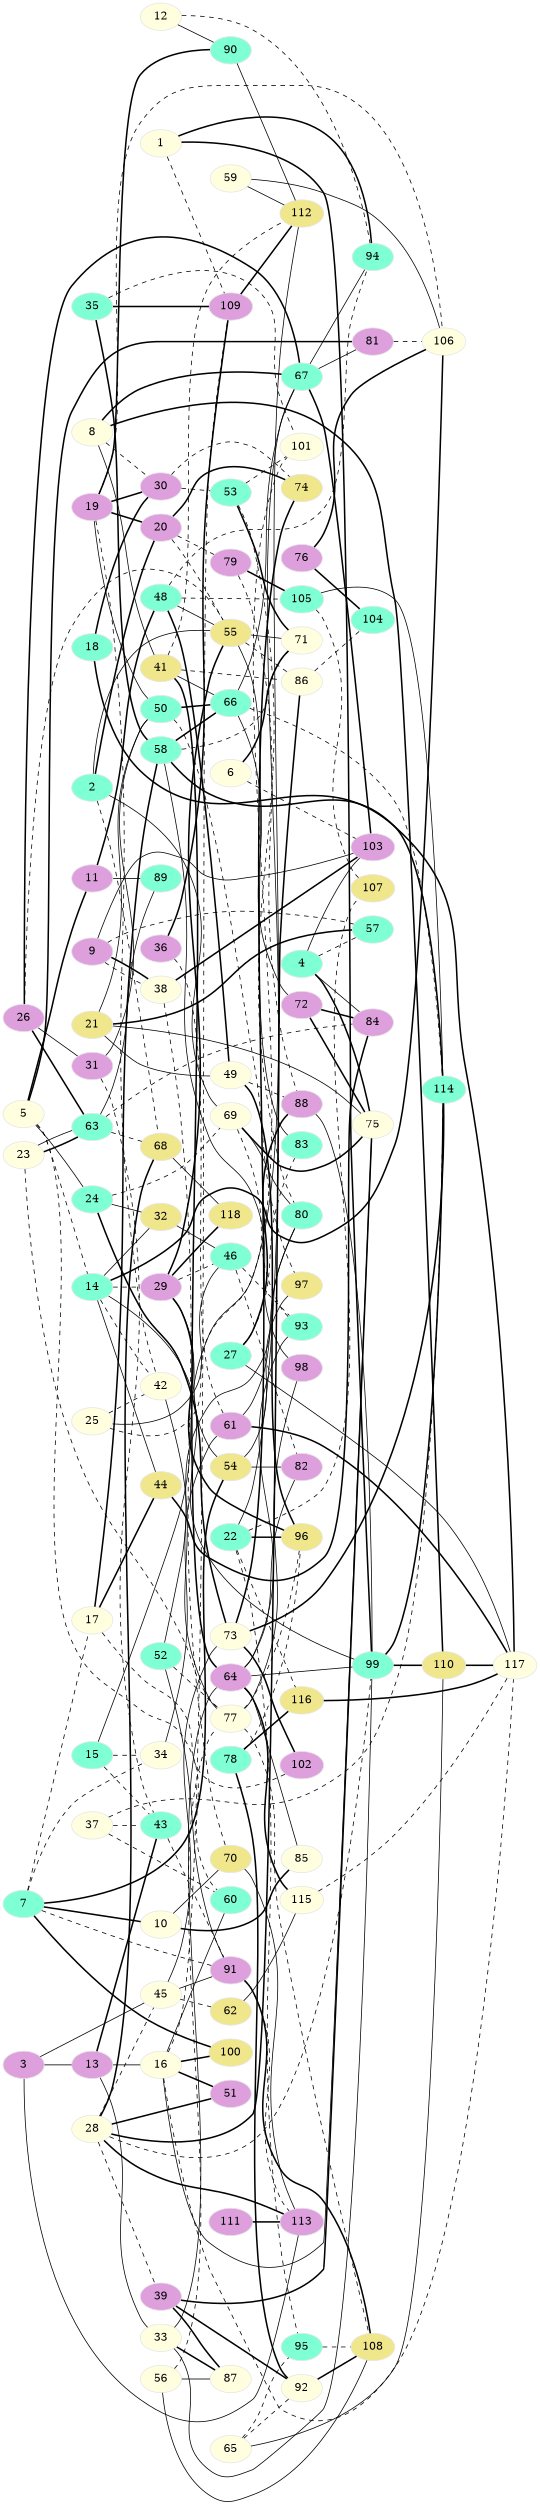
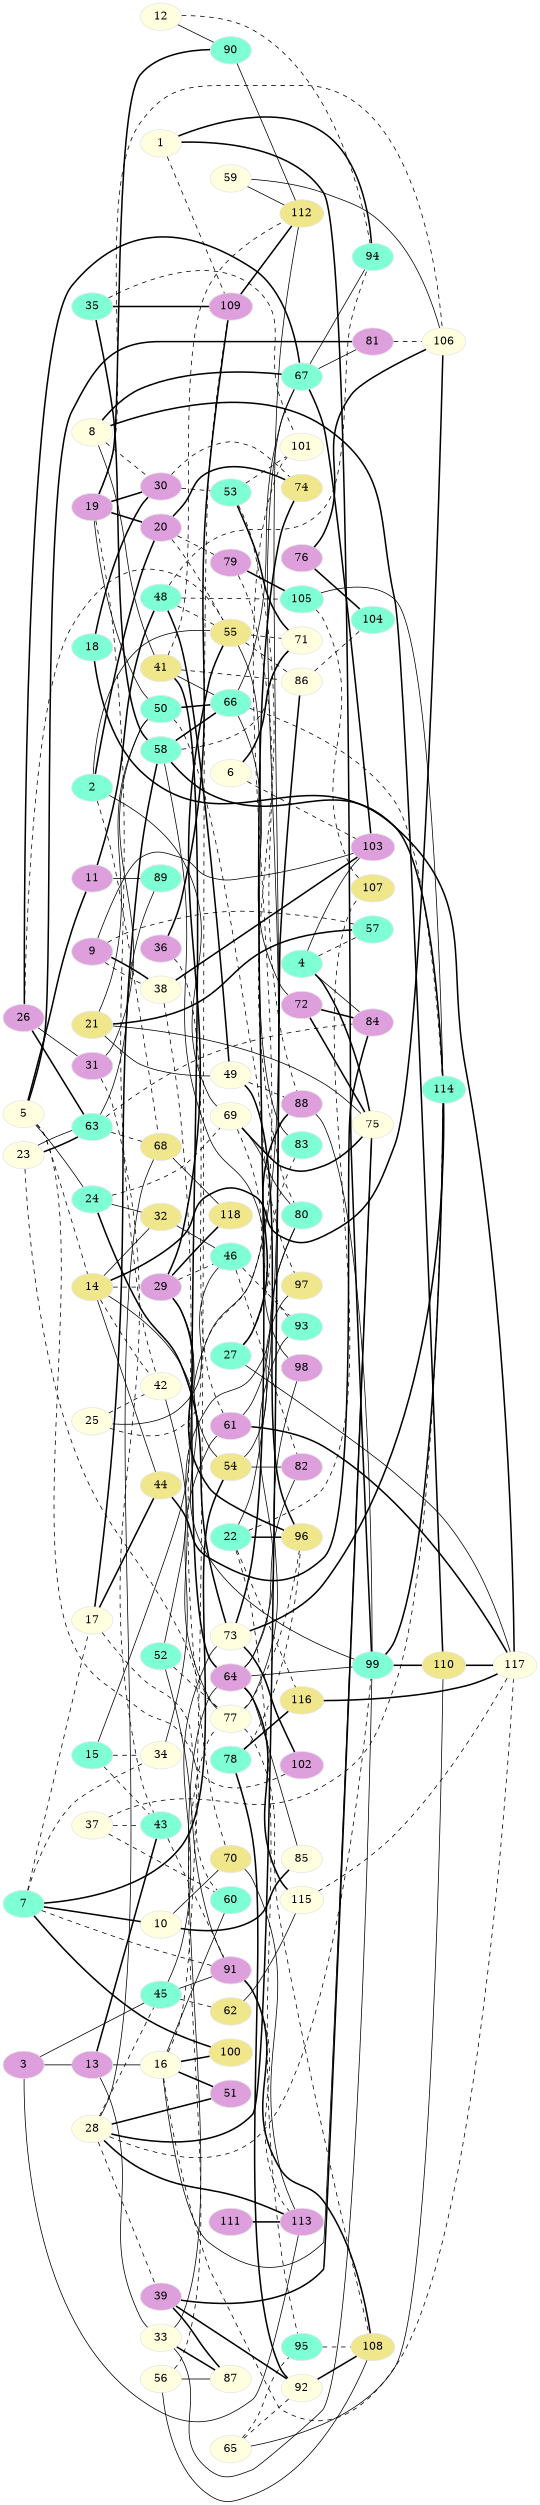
edge "48" -- "55": style solid -> dashed
edge "55" -- "71": style solid -> dashed
node "14": fillcolor aquamarine -> khaki
edge "68" -- "28": style bold -> solid
node "45": fillcolor lightyellow -> aquamarine
